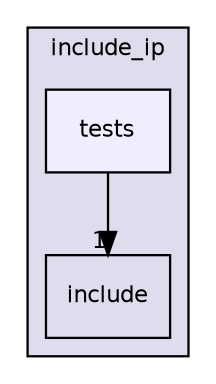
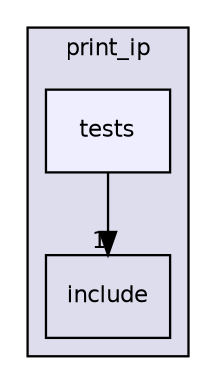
cluster "include_ip": label "include_ip" -> "print_ip"
